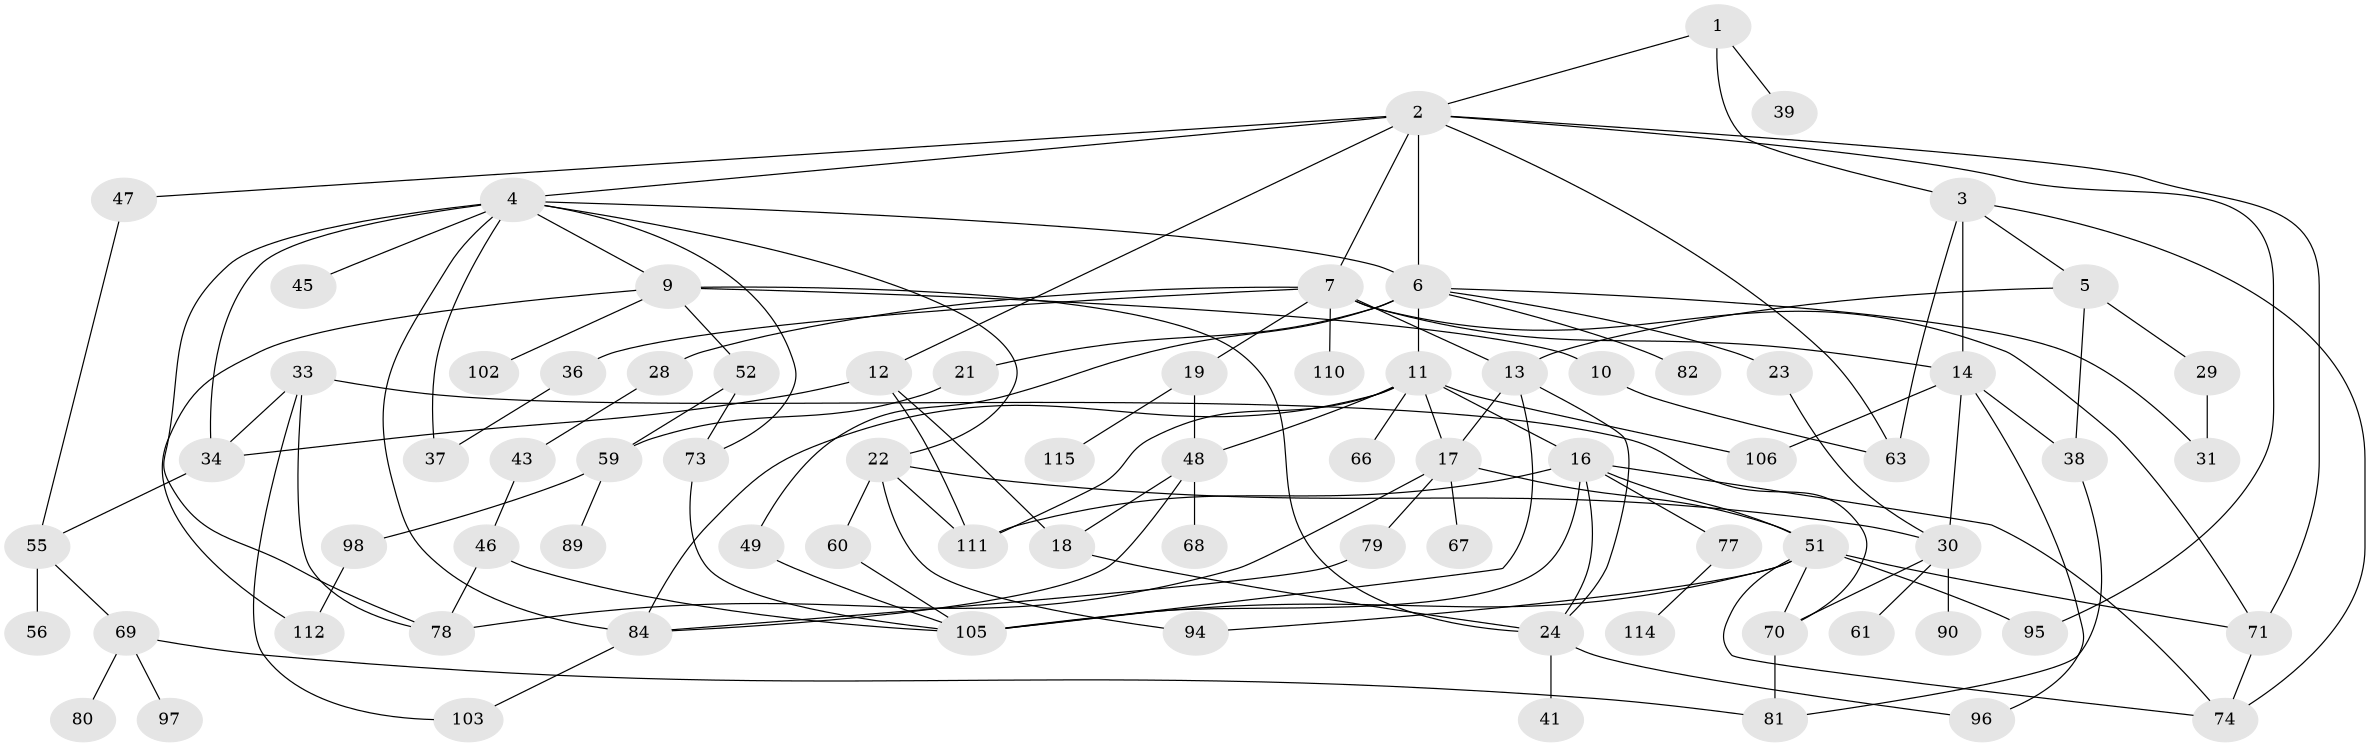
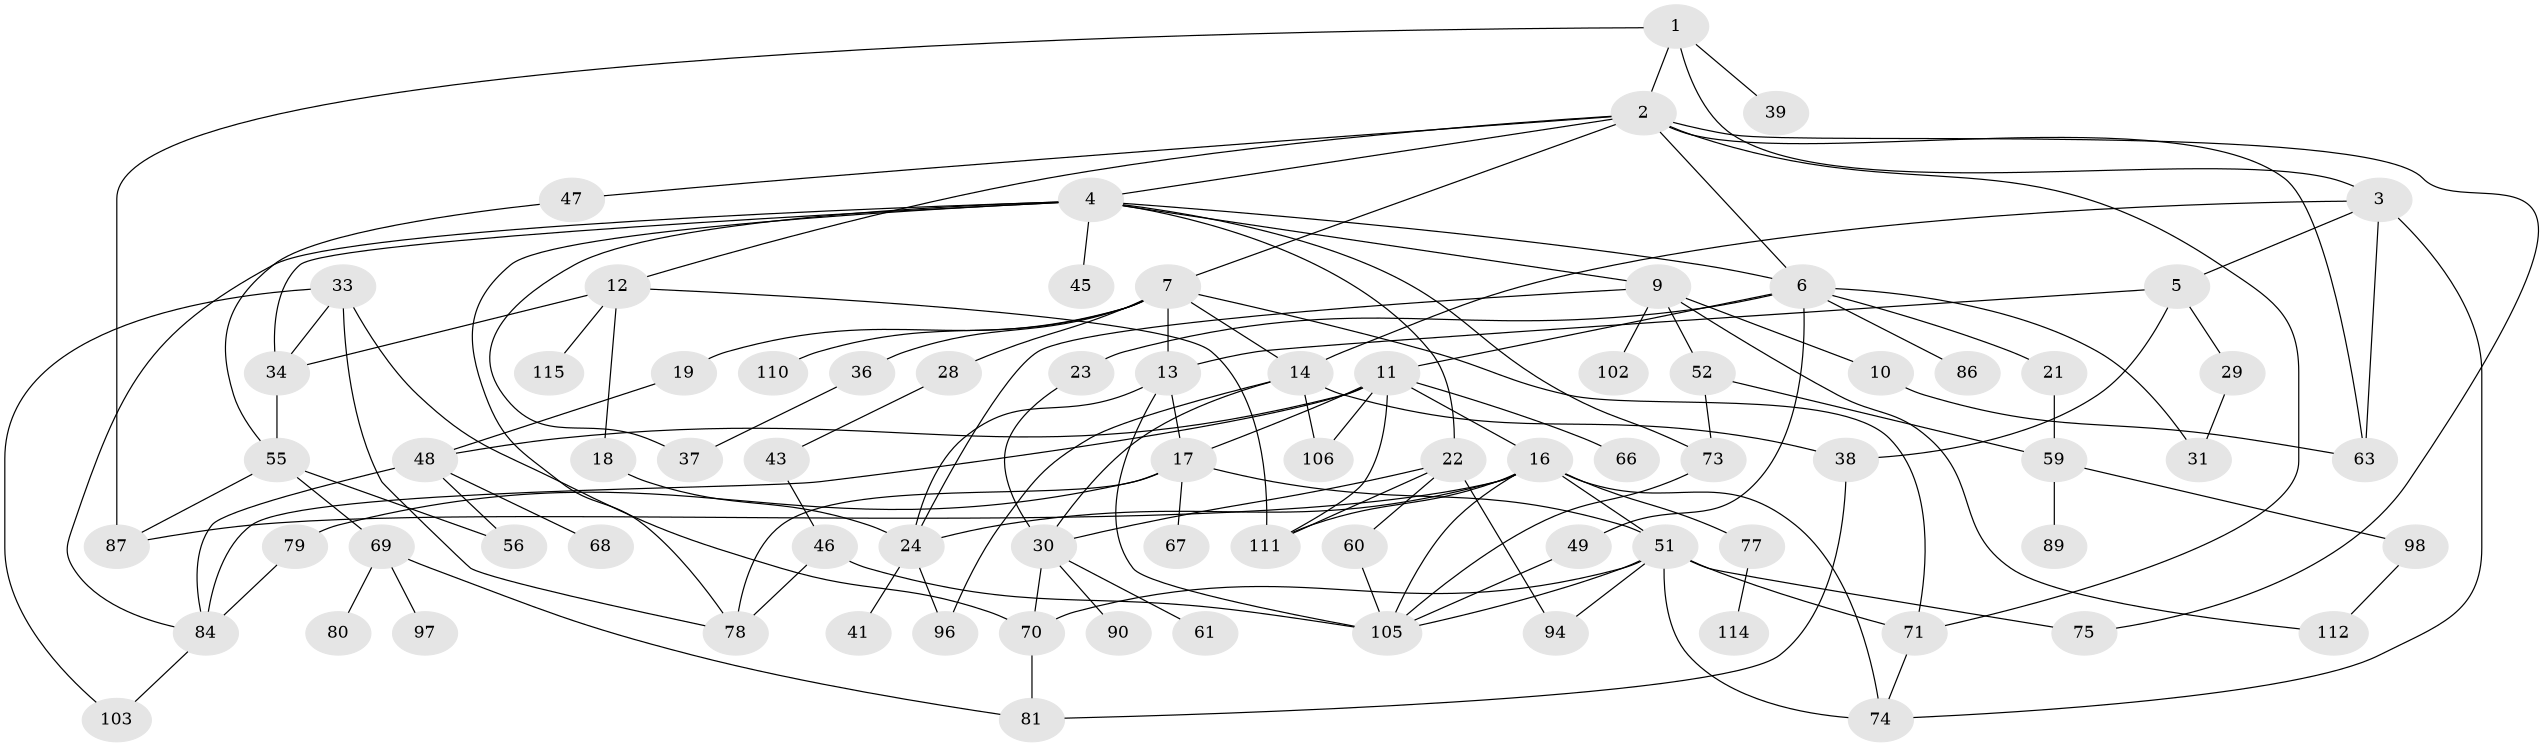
node "82": label "82" -> "86"
edge "19" -- "115": now "12" -- "115"
edge "48" -- "18": now "48" -- "56"
node "87": added
node "95": label "95" -> "75"
